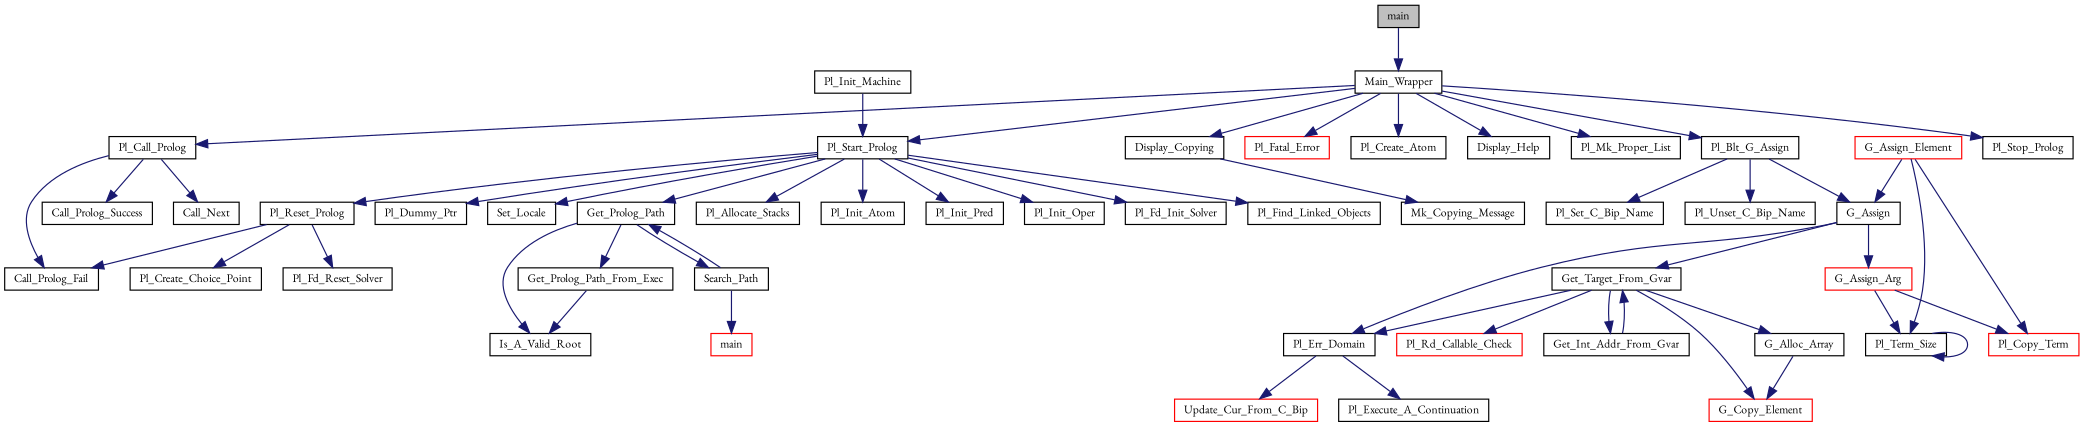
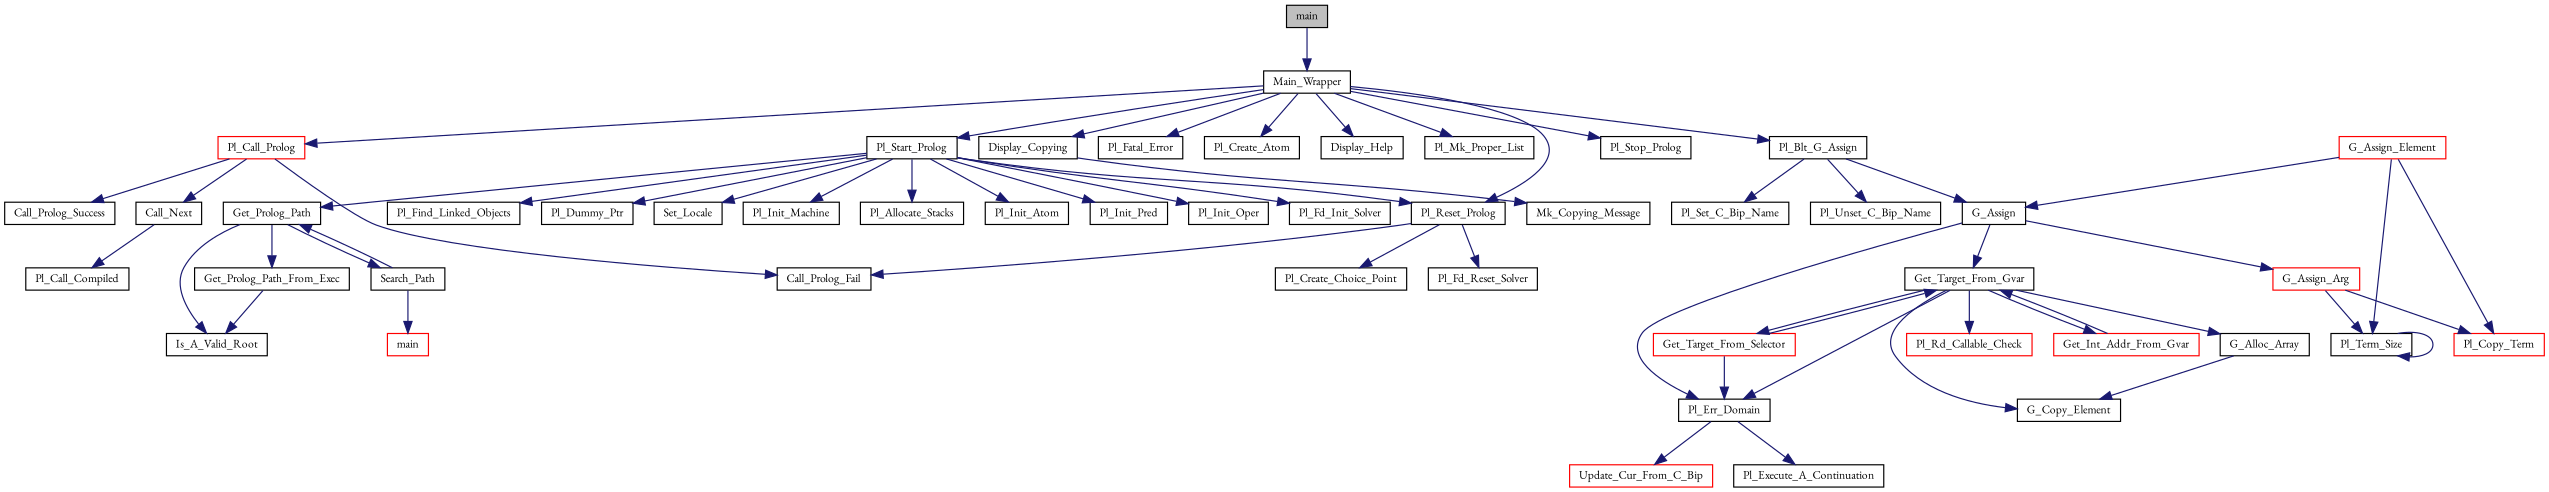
edge "Pl_Init_Machine" -> "Pl_Start_Prolog": reversed
edge "Main_Wrapper" -> "Pl_Reset_Prolog": added
node "Pl_Call_Prolog": color black -> red
node "Pl_Fatal_Error": color red -> black
node "Pl_Call_Compiled": added
node "Get_Int_Addr_From_Gvar": color black -> red
node "Get_Target_From_Selector": added
node "G_Copy_Element": color red -> black
